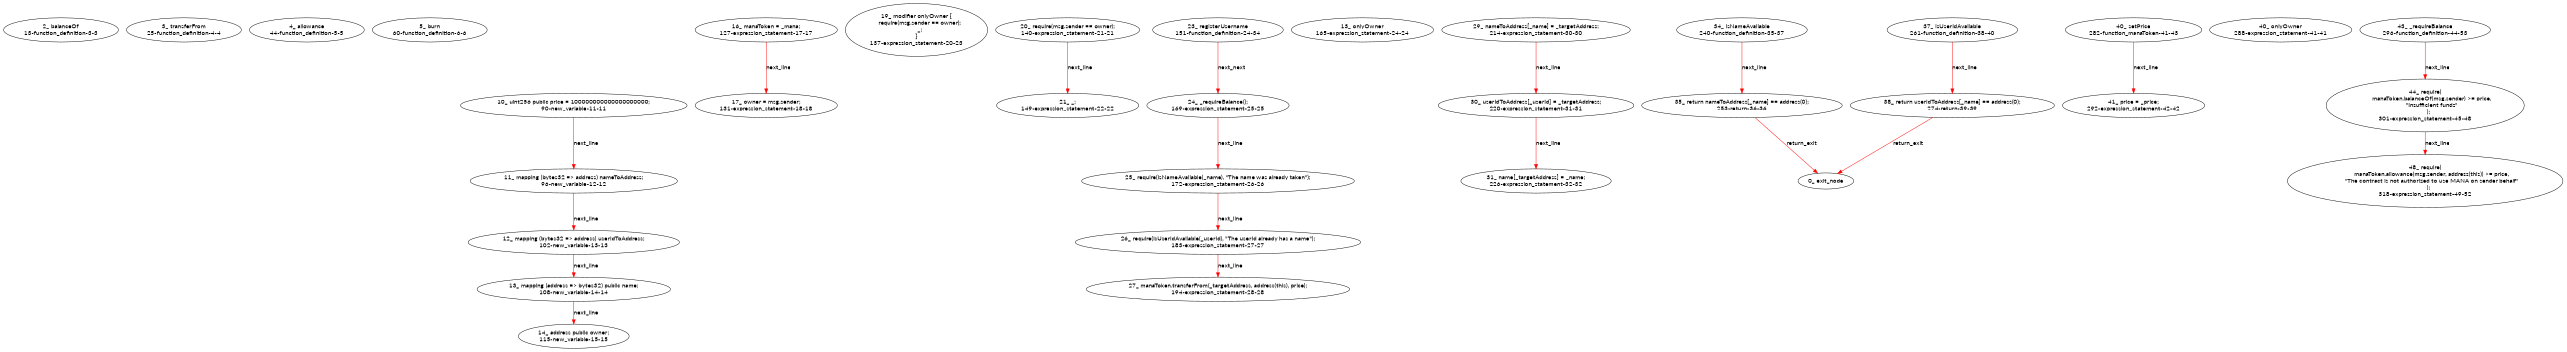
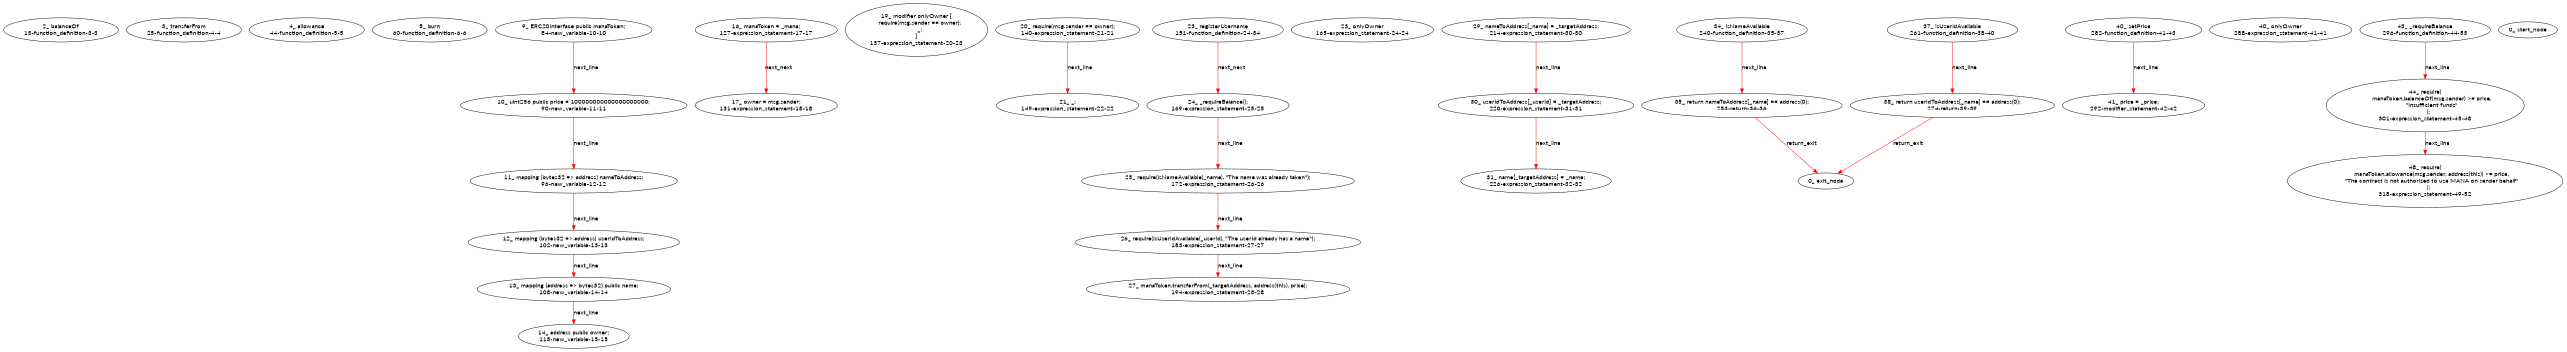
node "9_ ERC20Interface public manaToken; 84-new_variable-10-10": added
node "13_ onlyOwner 165-expression_statement-24-24": label "13_ onlyOwner 165-expression_statement-24-24" -> "23_ onlyOwner 165-expression_statement-24-24"
node "40_ setPrice 282-function_manaToken-41-43": label "40_ setPrice 282-function_manaToken-41-43" -> "40_ setPrice 282-function_definition-41-43"
node "0_ start_node": added
edge "16_ manaToken = _mana; 127-expression_statement-17-17" -> "17_ owner = msg.sender; 131-expression_statement-18-18": label "next_line" -> "next_next"
node "41_ price = _price; 292-expression_statement-42-42": label "41_ price = _price; 292-expression_statement-42-42" -> "41_ price = _price; 292-modifier_statement-42-42"
